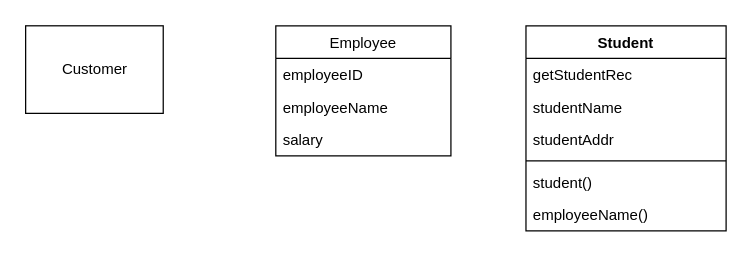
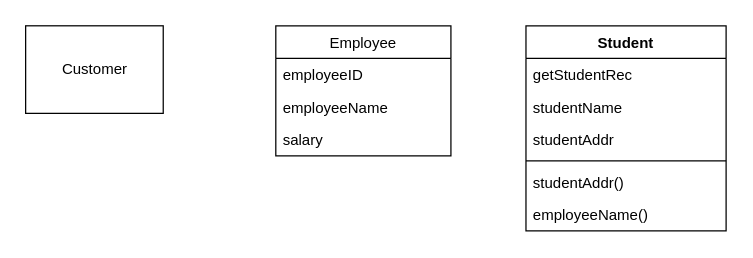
node "student()": label "student()" -> "studentAddr()"
